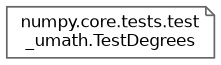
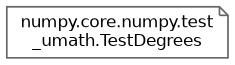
node "numpy.core.tests.test _umath.TestDegrees": label "numpy.core.tests.test _umath.TestDegrees" -> "numpy.core.numpy.test _umath.TestDegrees"
